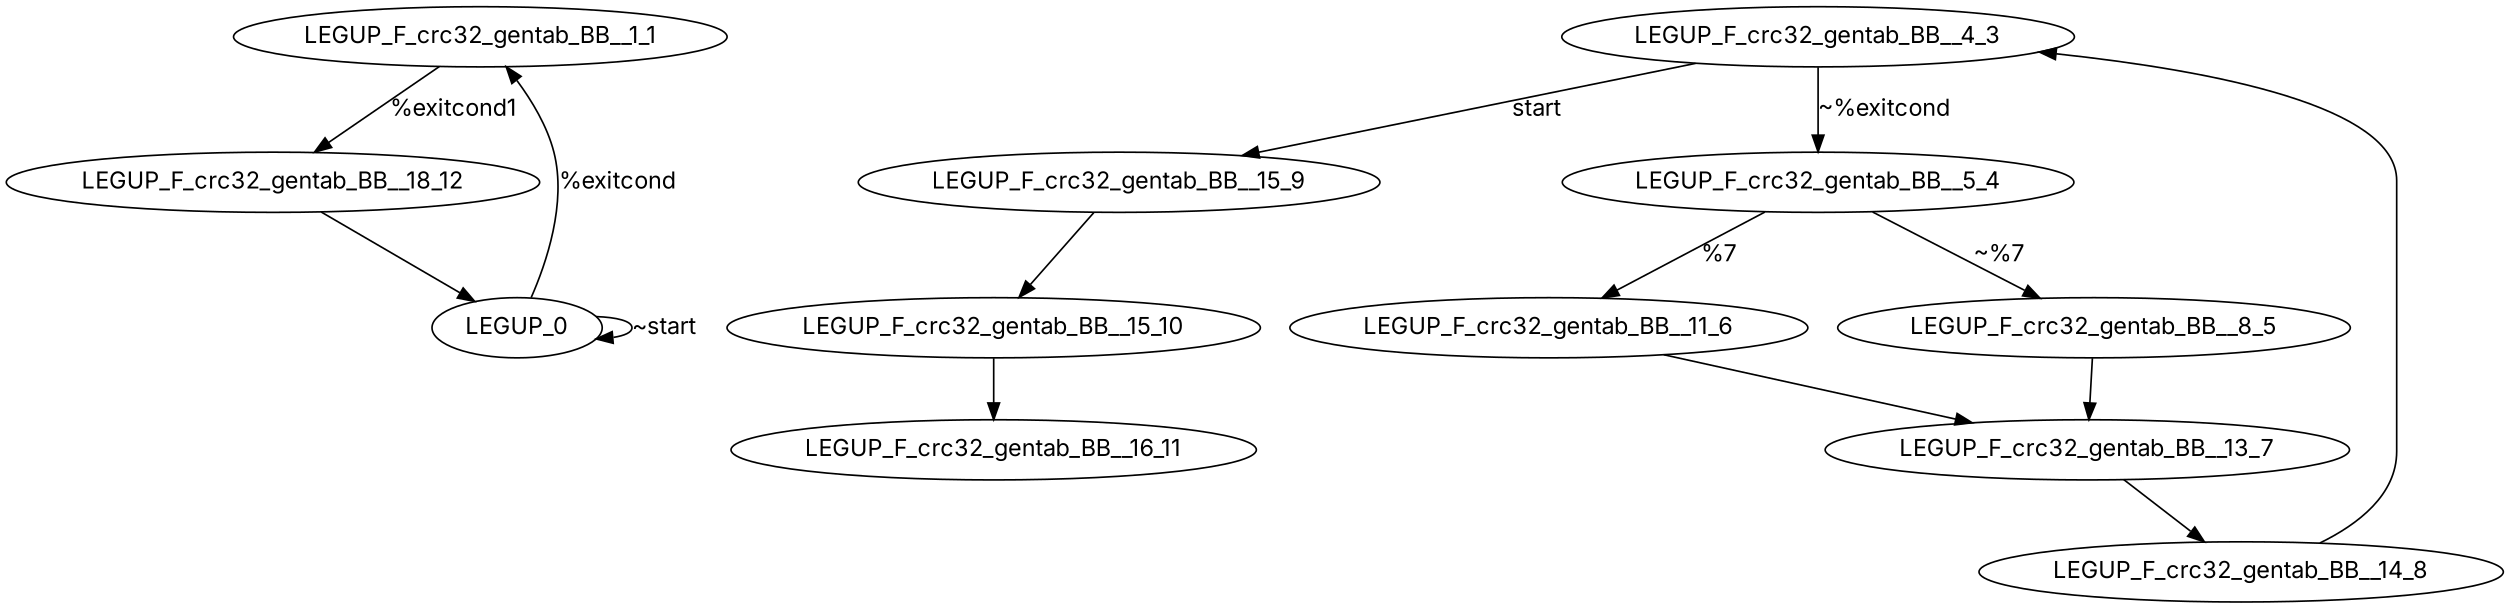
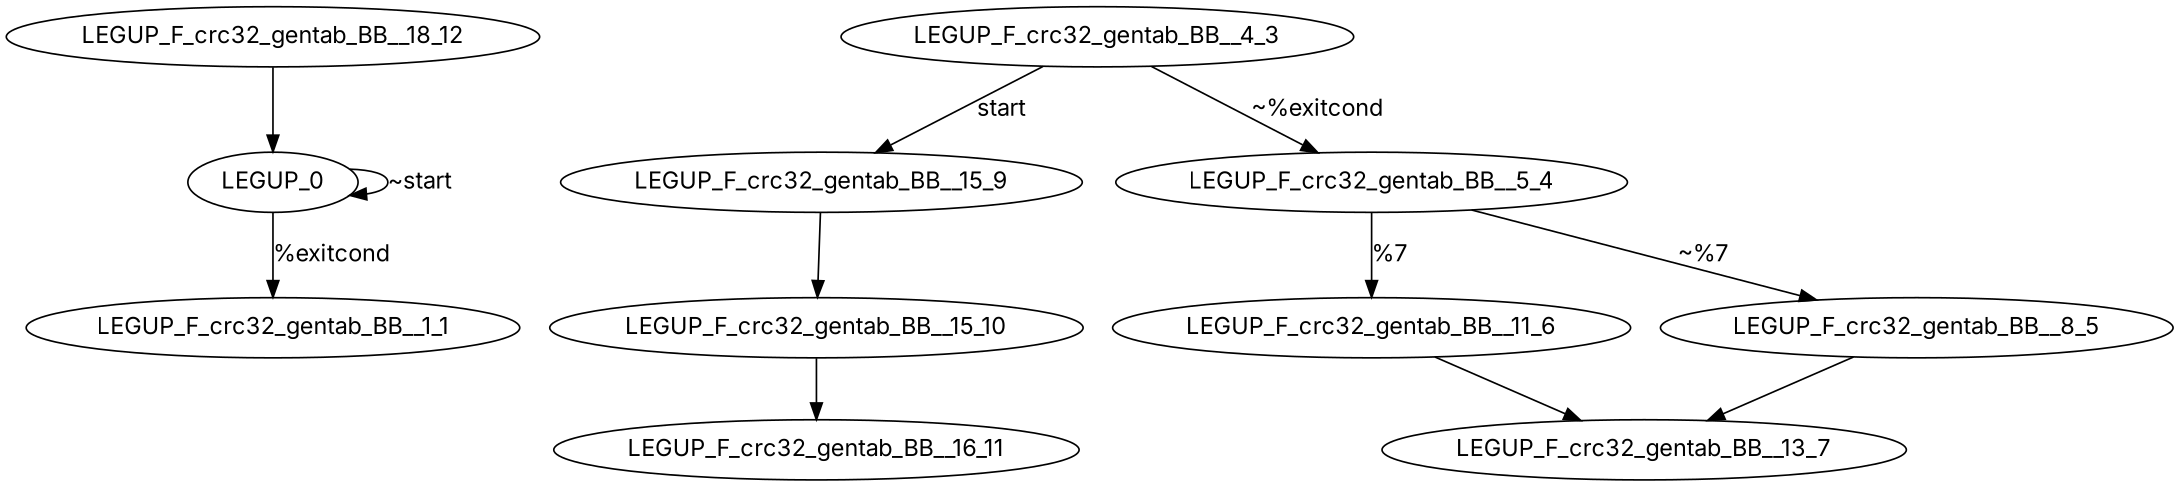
edge "LEGUP_F_crc32_gentab_BB__1_1" -> "LEGUP_F_crc32_gentab_BB__18_12": removed, label "%exitcond1"
node "LEGUP_F_crc32_gentab_BB__14_8": removed
